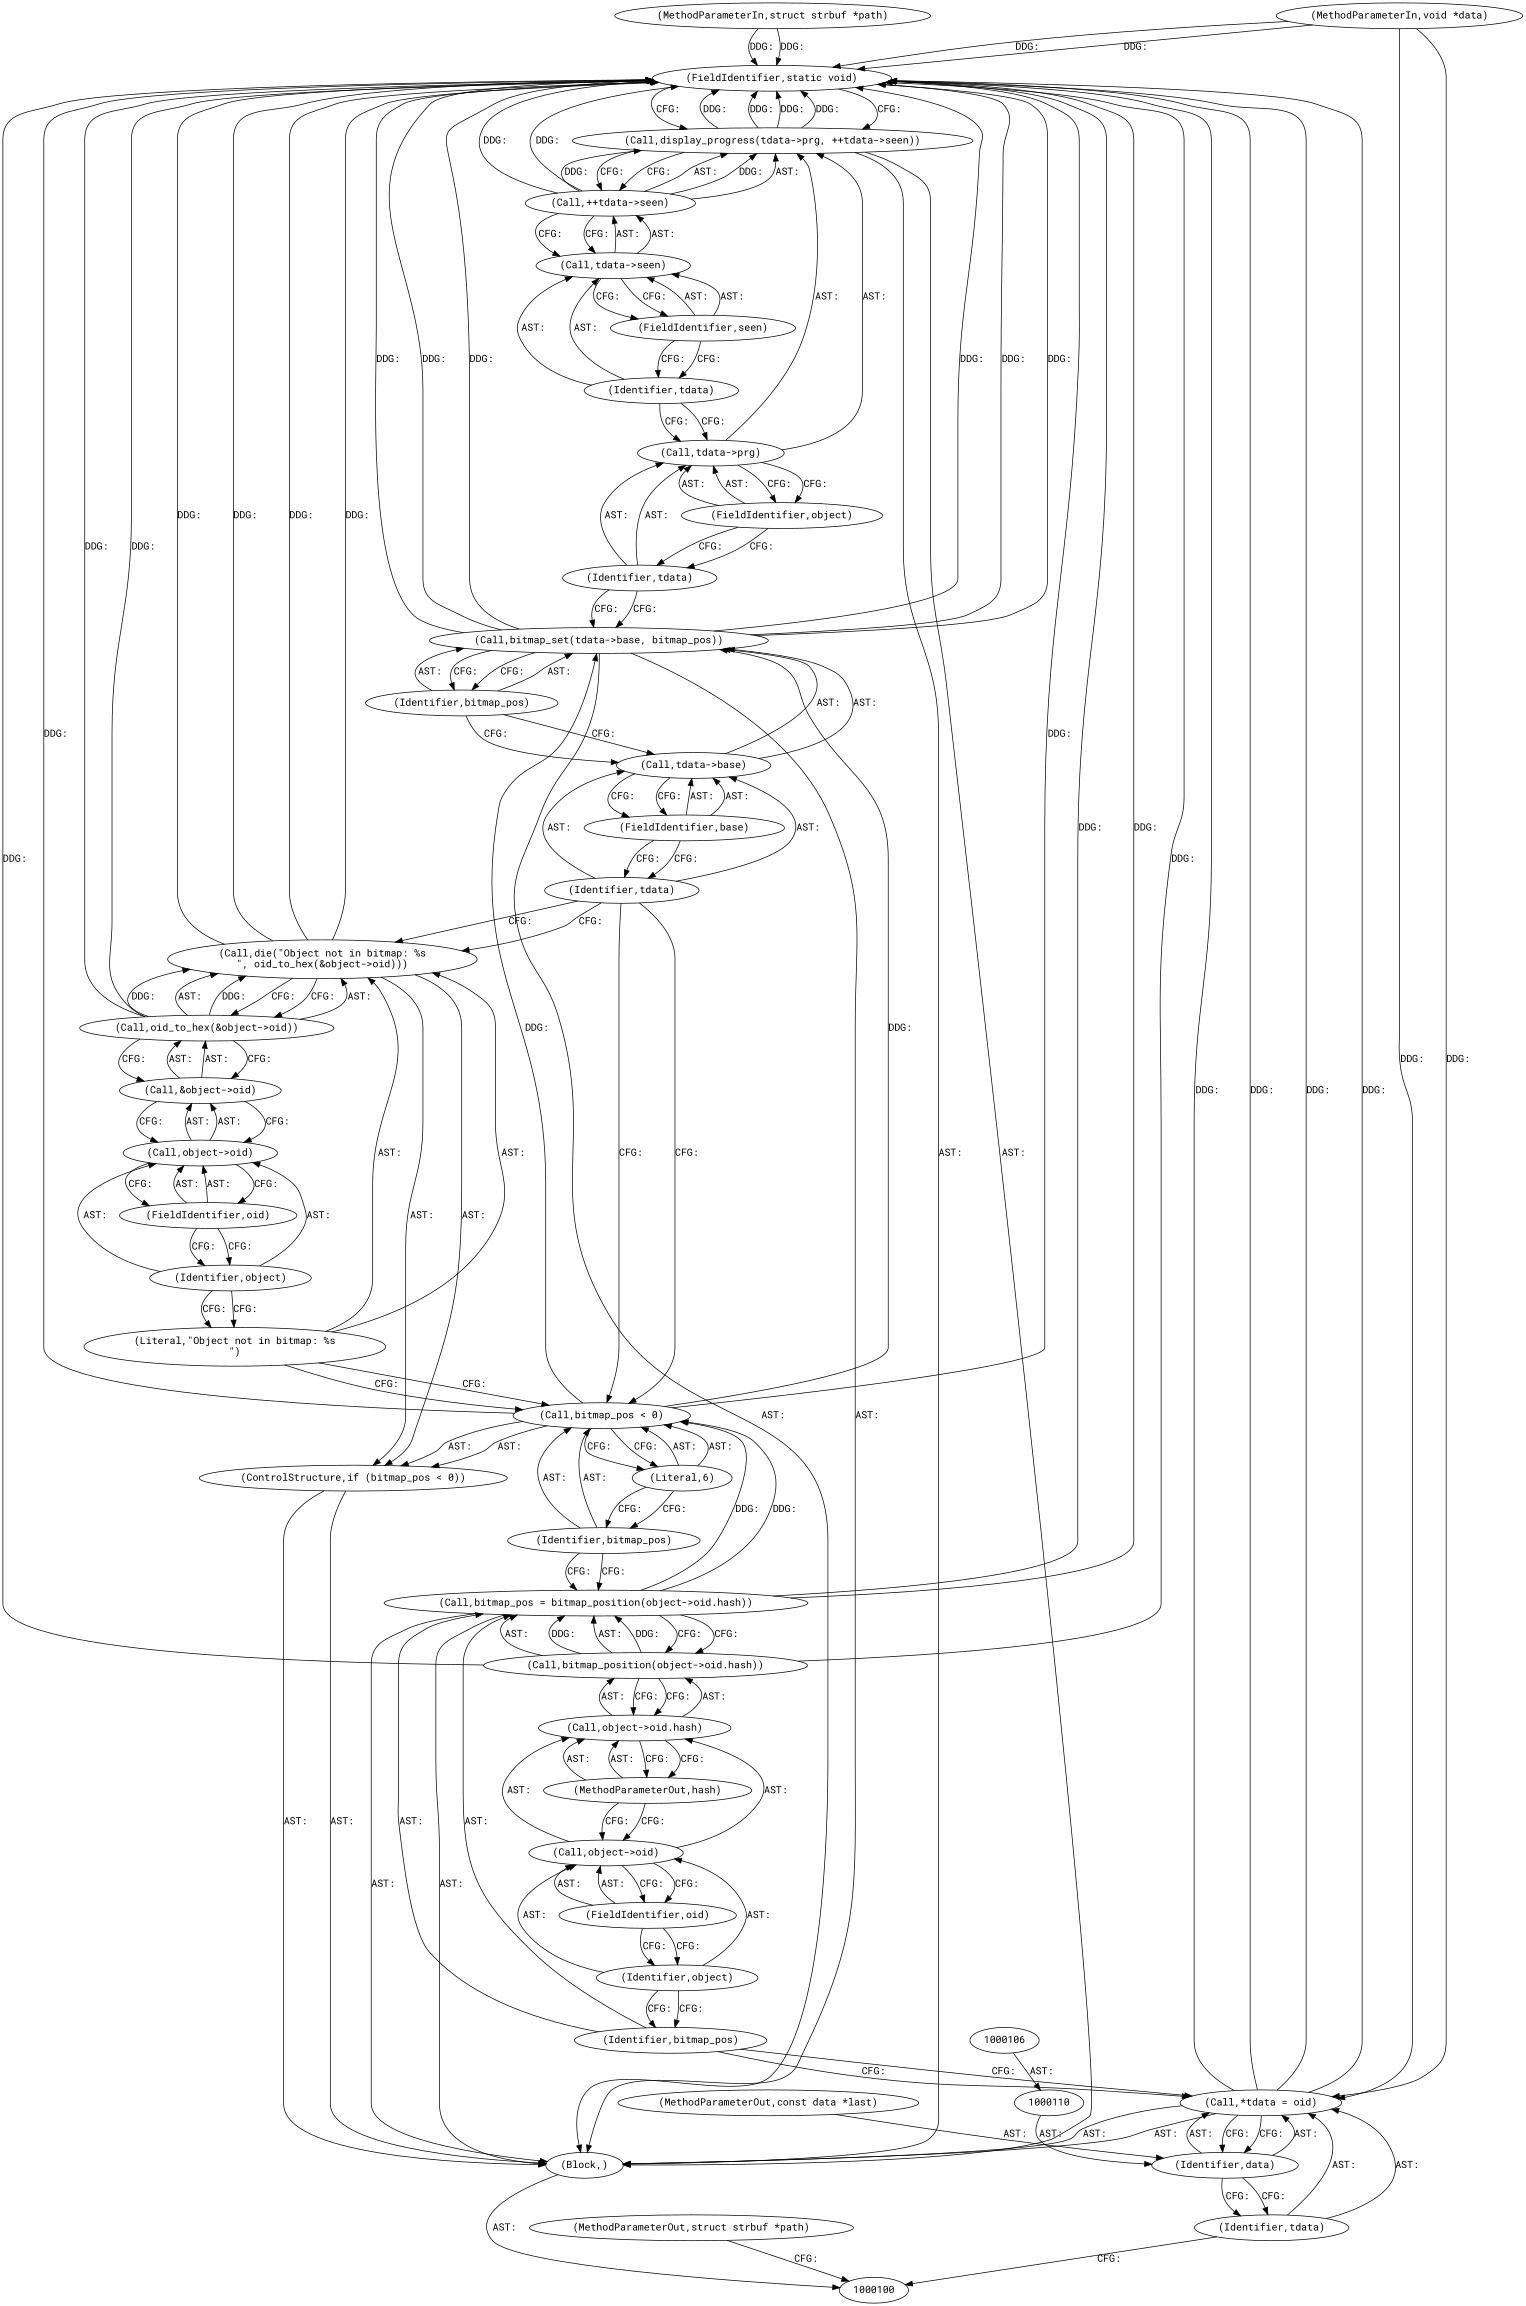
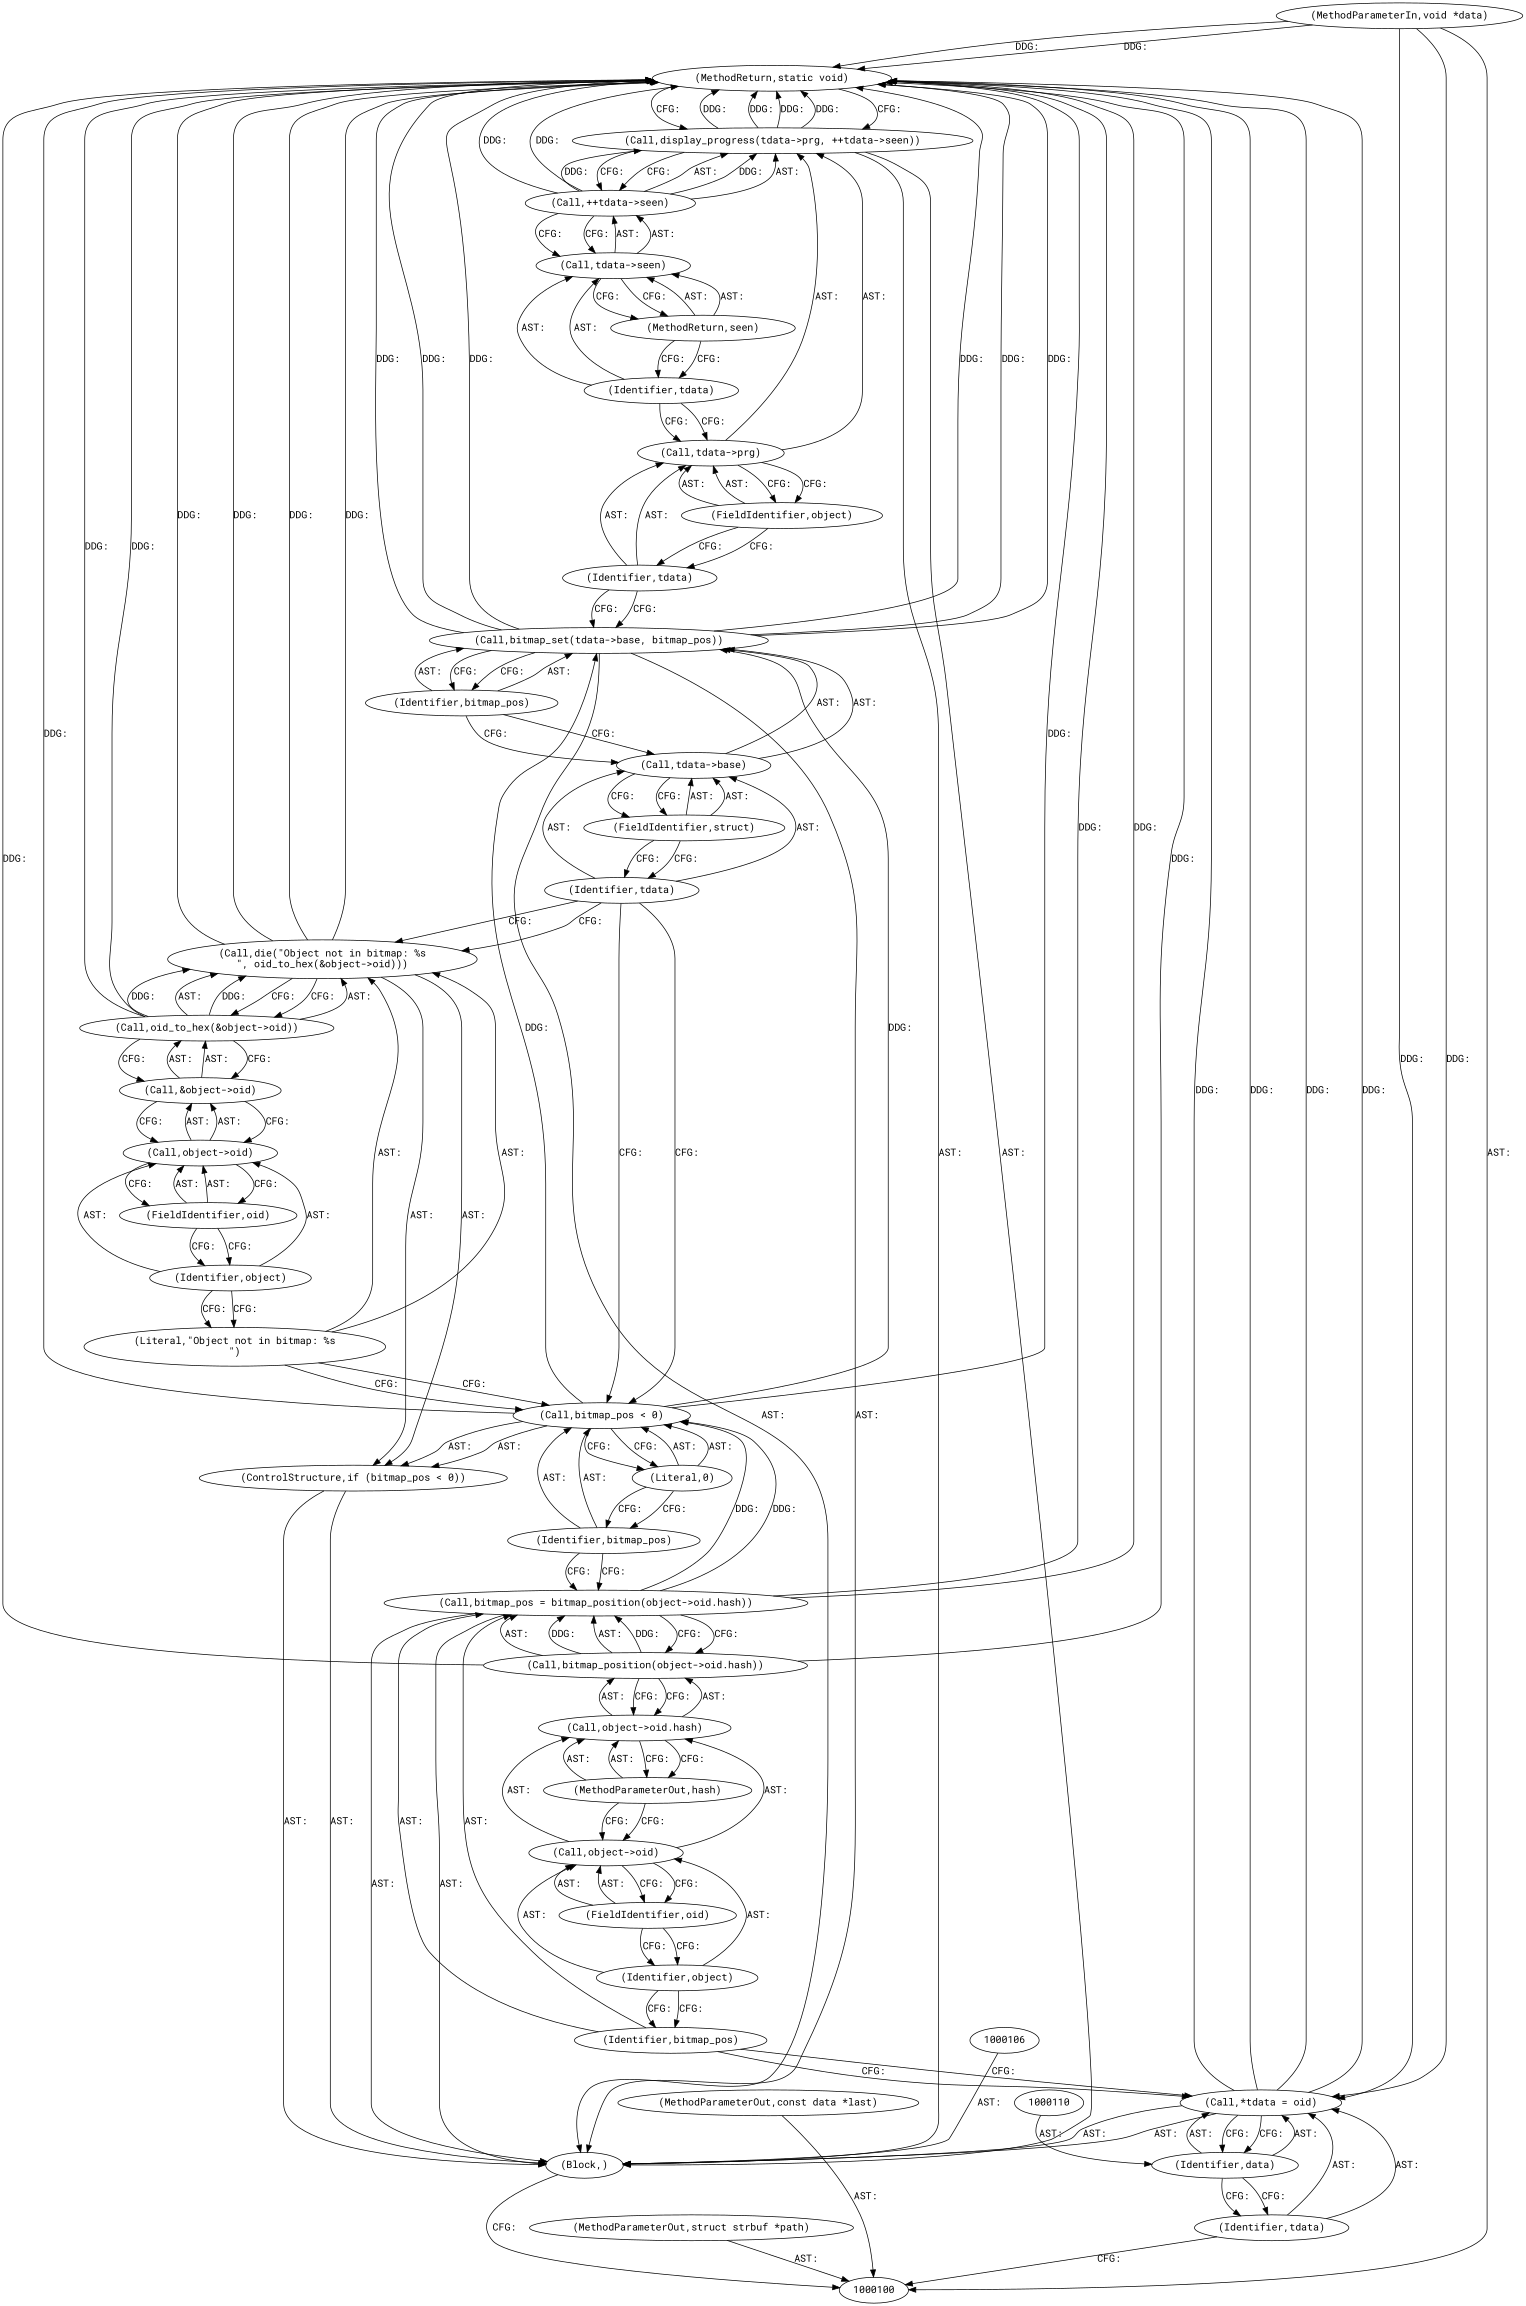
node "(MethodParameterIn,struct strbuf *path)": removed
node "(FieldIdentifier,static void)": label "(FieldIdentifier,static void)" -> "(MethodReturn,static void)"
node "(FieldIdentifier,seen)": label "(FieldIdentifier,seen)" -> "(MethodReturn,seen)"
node "(FieldIdentifier,base)": label "(FieldIdentifier,base)" -> "(FieldIdentifier,struct)"
edge "(MethodParameterIn,void *data)" -> "1000100": added, label "AST:"
node "(Literal,6)": label "(Literal,6)" -> "(Literal,0)"
edge "1000106" -> "1000110": now "1000106" -> "(Block,)"
edge "(MethodParameterOut,const data *last)" -> "(Identifier,data)": now "(MethodParameterOut,const data *last)" -> "1000100"
edge "(Block,)" -> "1000100": label "AST: " -> "CFG: "
edge "(MethodParameterOut,struct strbuf *path)" -> "1000100": label "CFG: " -> "AST: "
